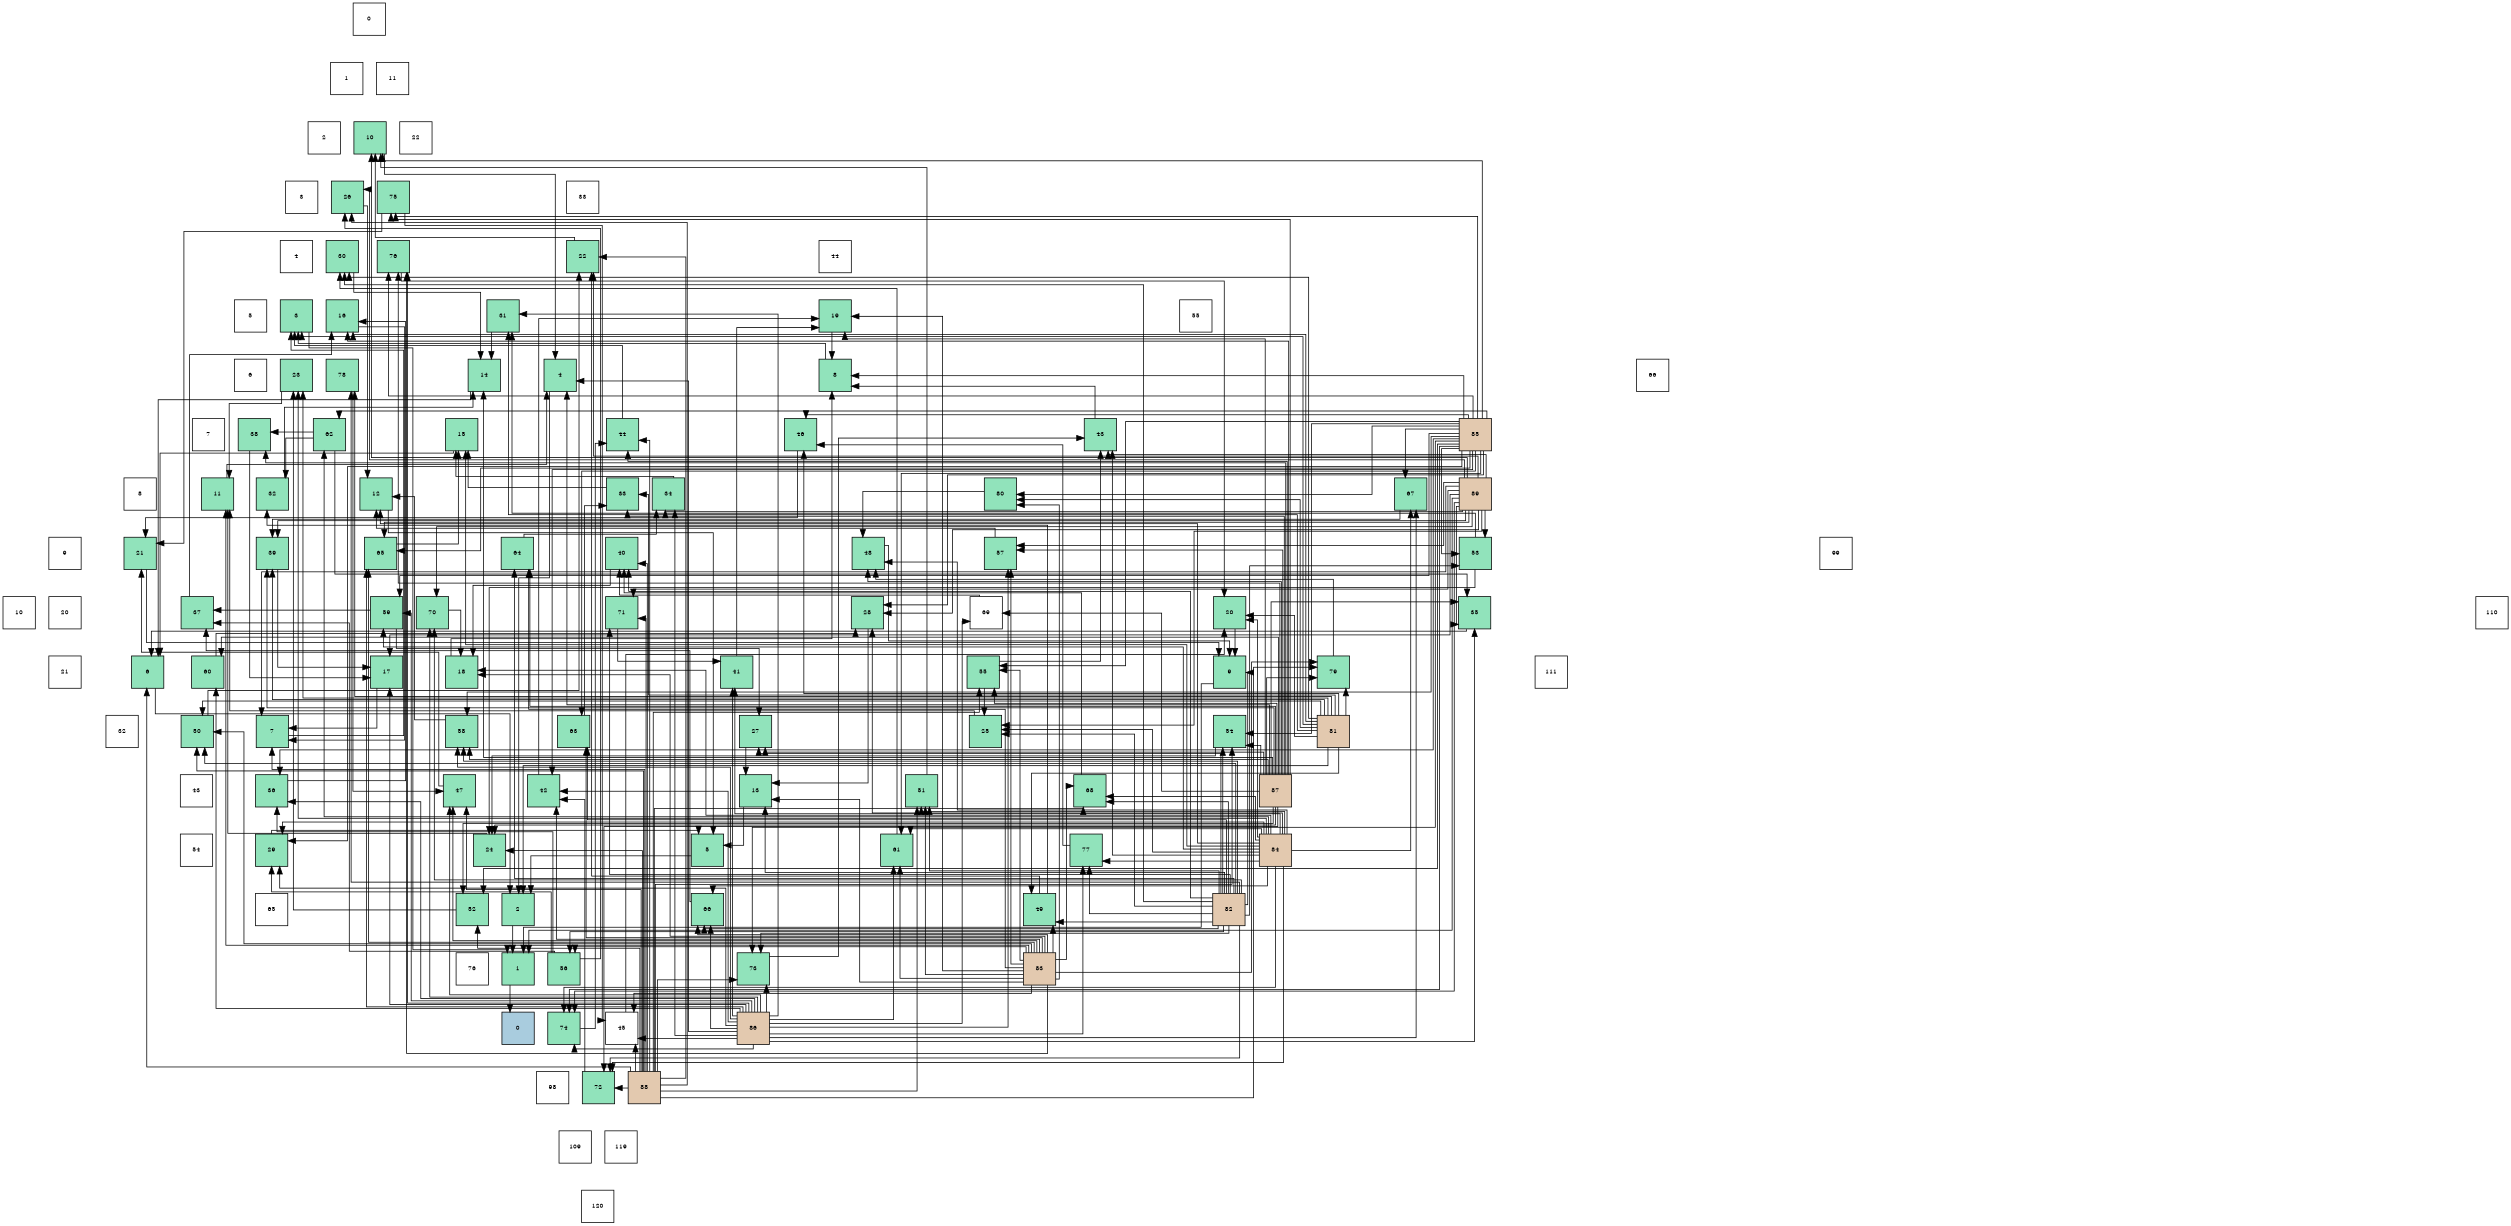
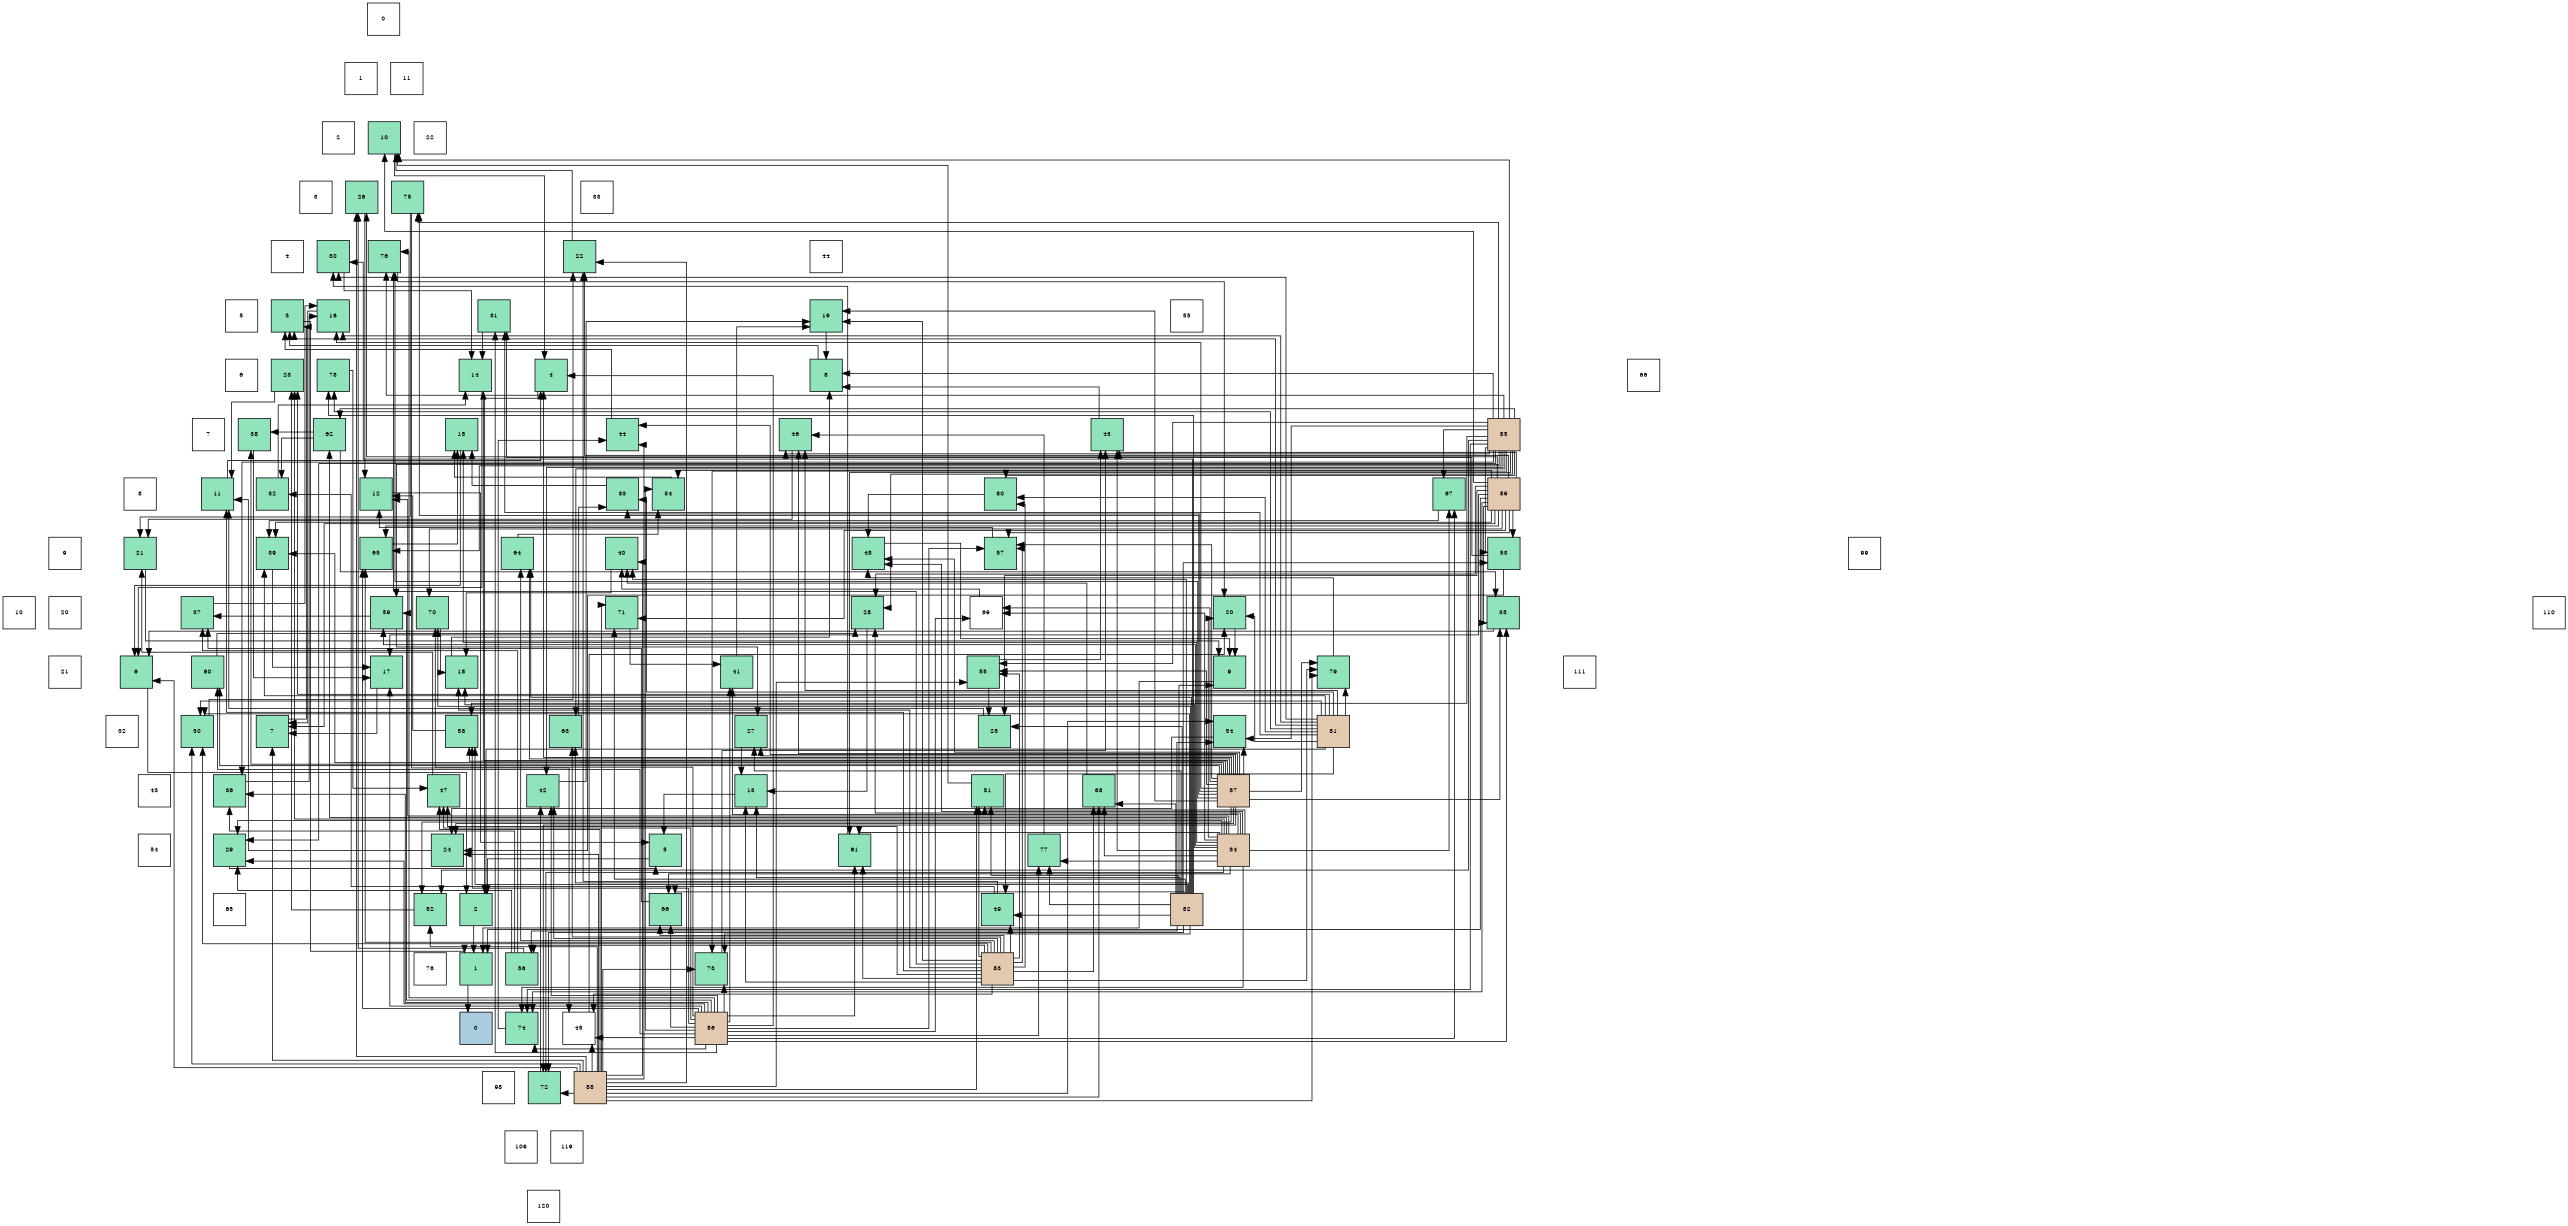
edge "87" -> "46": added
edge "84" -> "25": now "84" -> "69"
